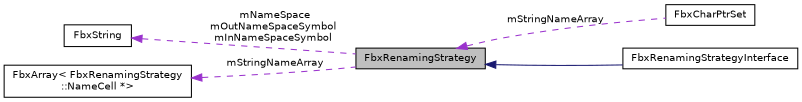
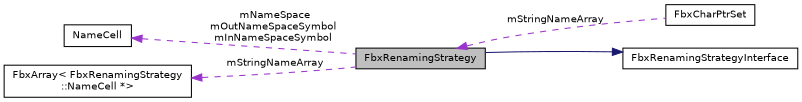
node "FbxString": label "FbxString" -> "NameCell"
edge "FbxRenamingStrategyInterface" -> "FbxRenamingStrategy": reversed
